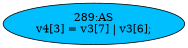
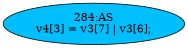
node "289:AS v4[3] = v3[7] | v3[6];": label "289:AS v4[3] = v3[7] | v3[6];" -> "284:AS v4[3] = v3[7] | v3[6];"
